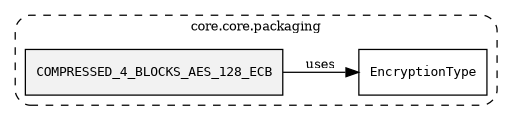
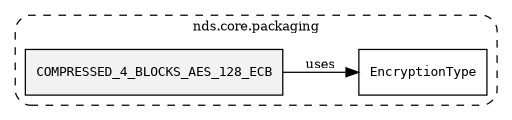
cluster "core.core.packaging": label "core.core.packaging" -> "nds.core.packaging"
